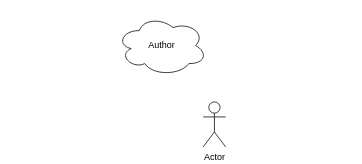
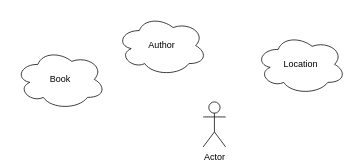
node "Location": added
node "Book": added
